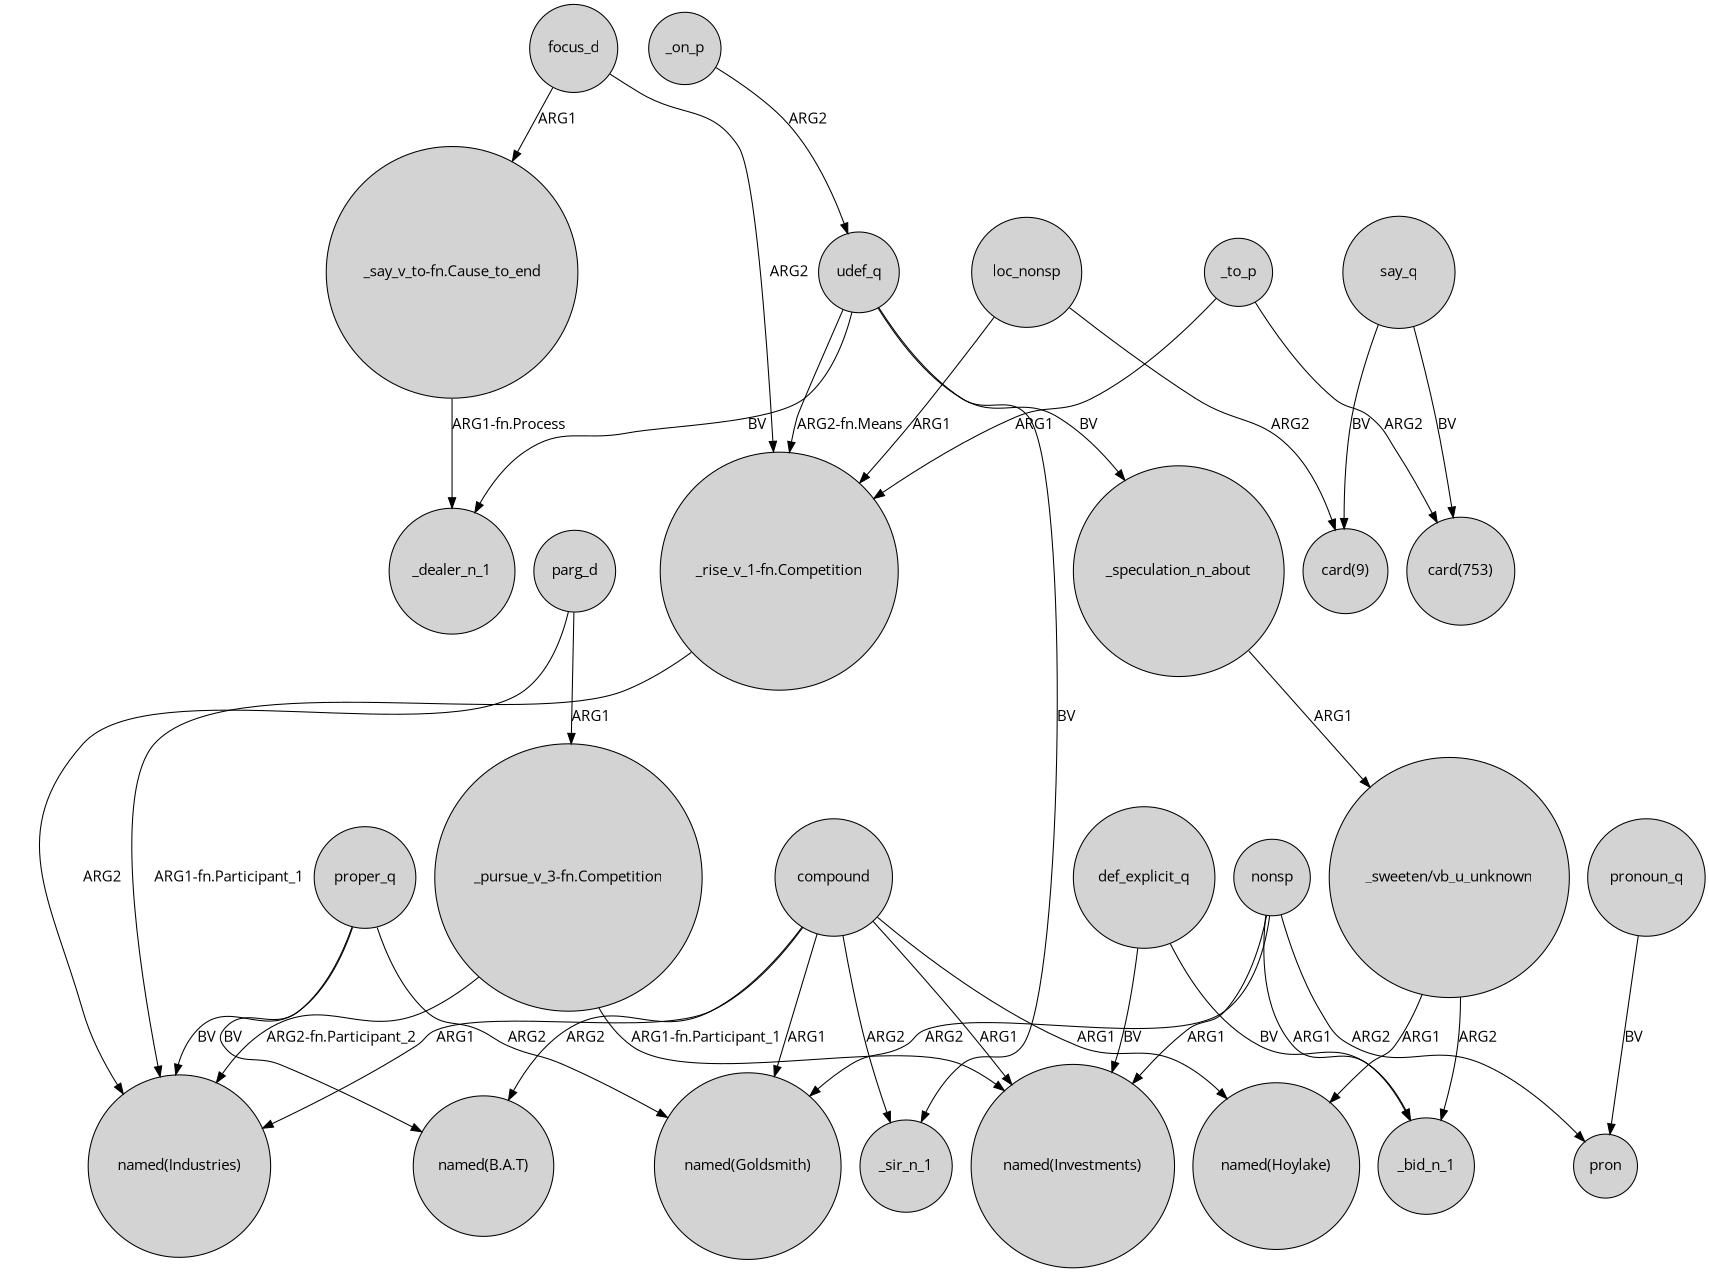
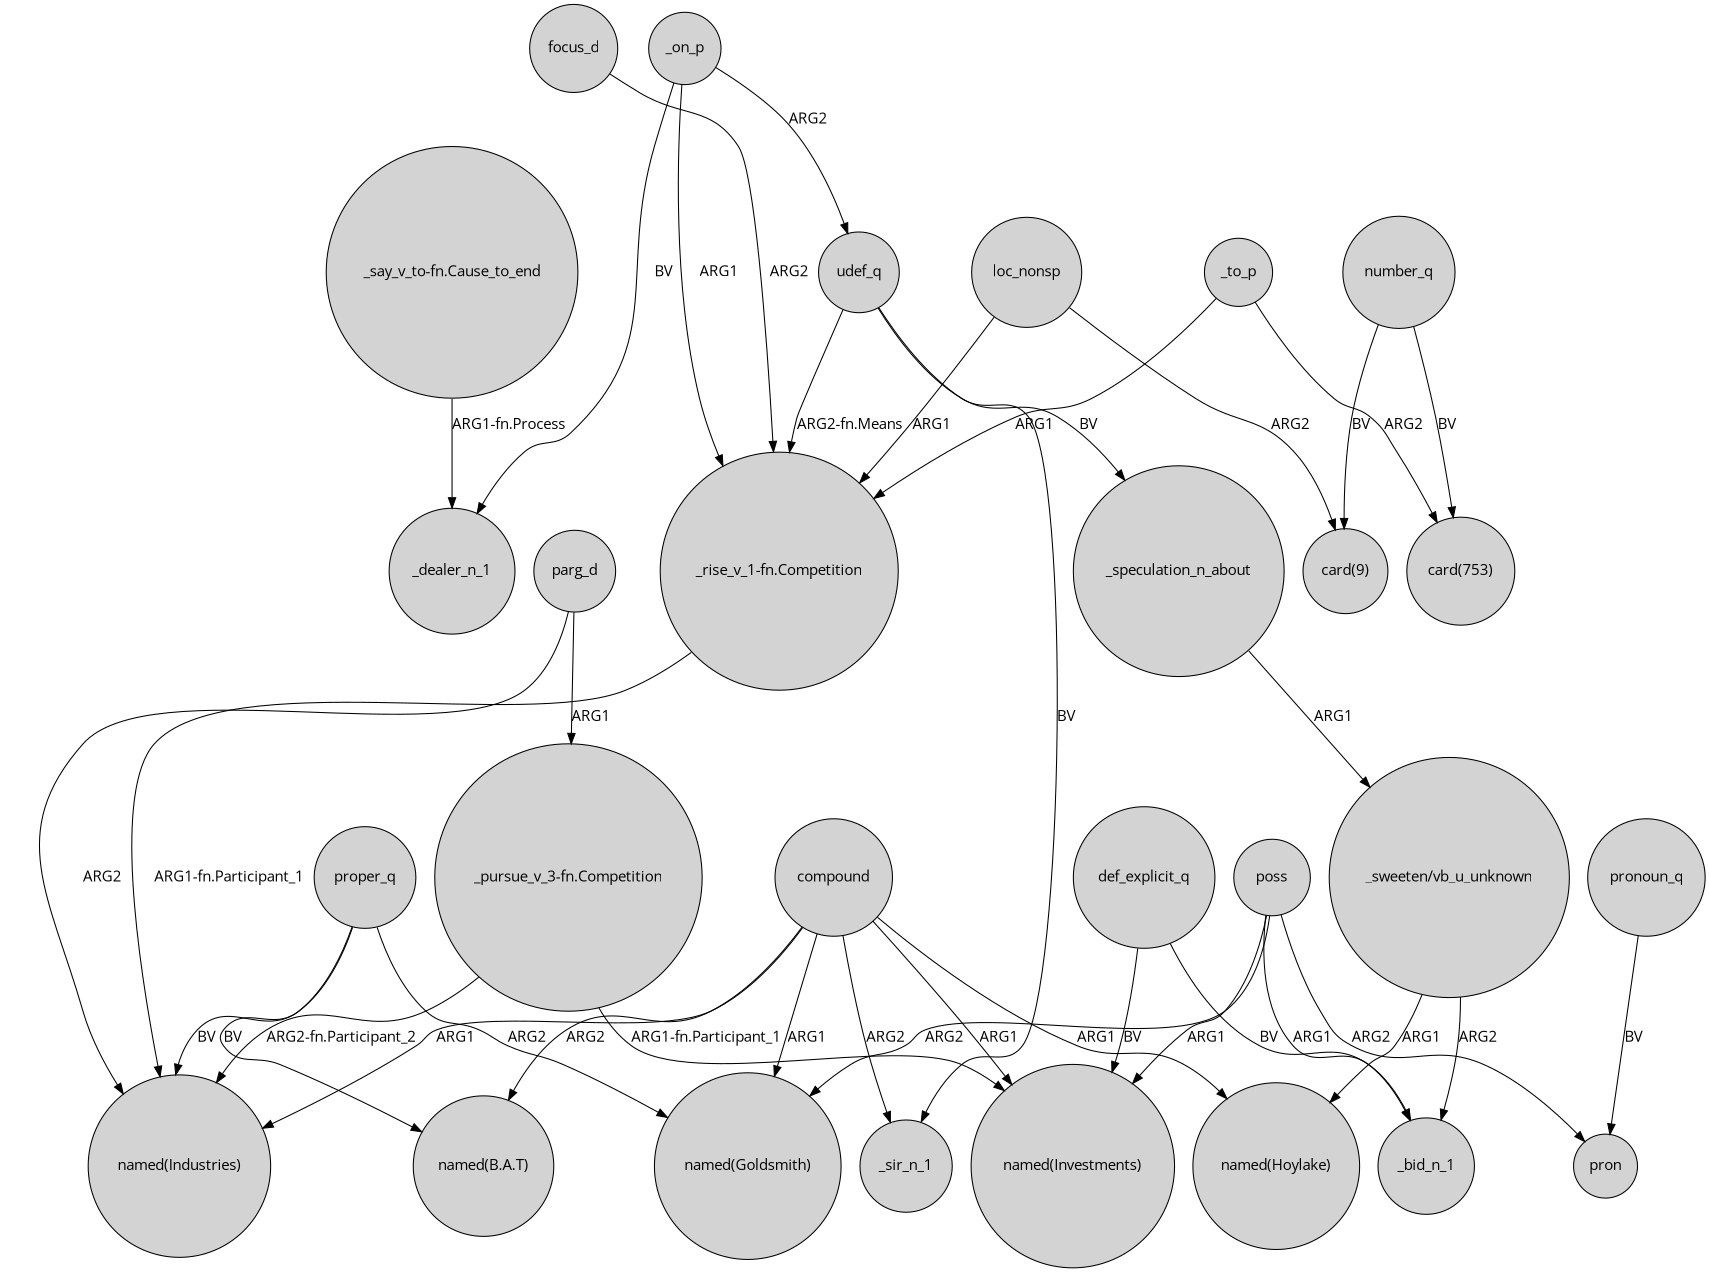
edge "focus_d" -> "_say_v_to-fn.Cause_to_end": removed, label "ARG1"
node "say_q": label "say_q" -> "number_q"
edge "_on_p" -> "_rise_v_1-fn.Competition": added, label "ARG1"
edge "udef_q" -> "_dealer_n_1": now "_on_p" -> "_dealer_n_1"
node "nonsp": label "nonsp" -> "poss"
